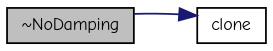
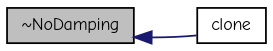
edge "~NoDamping" -> "clone": reversed
